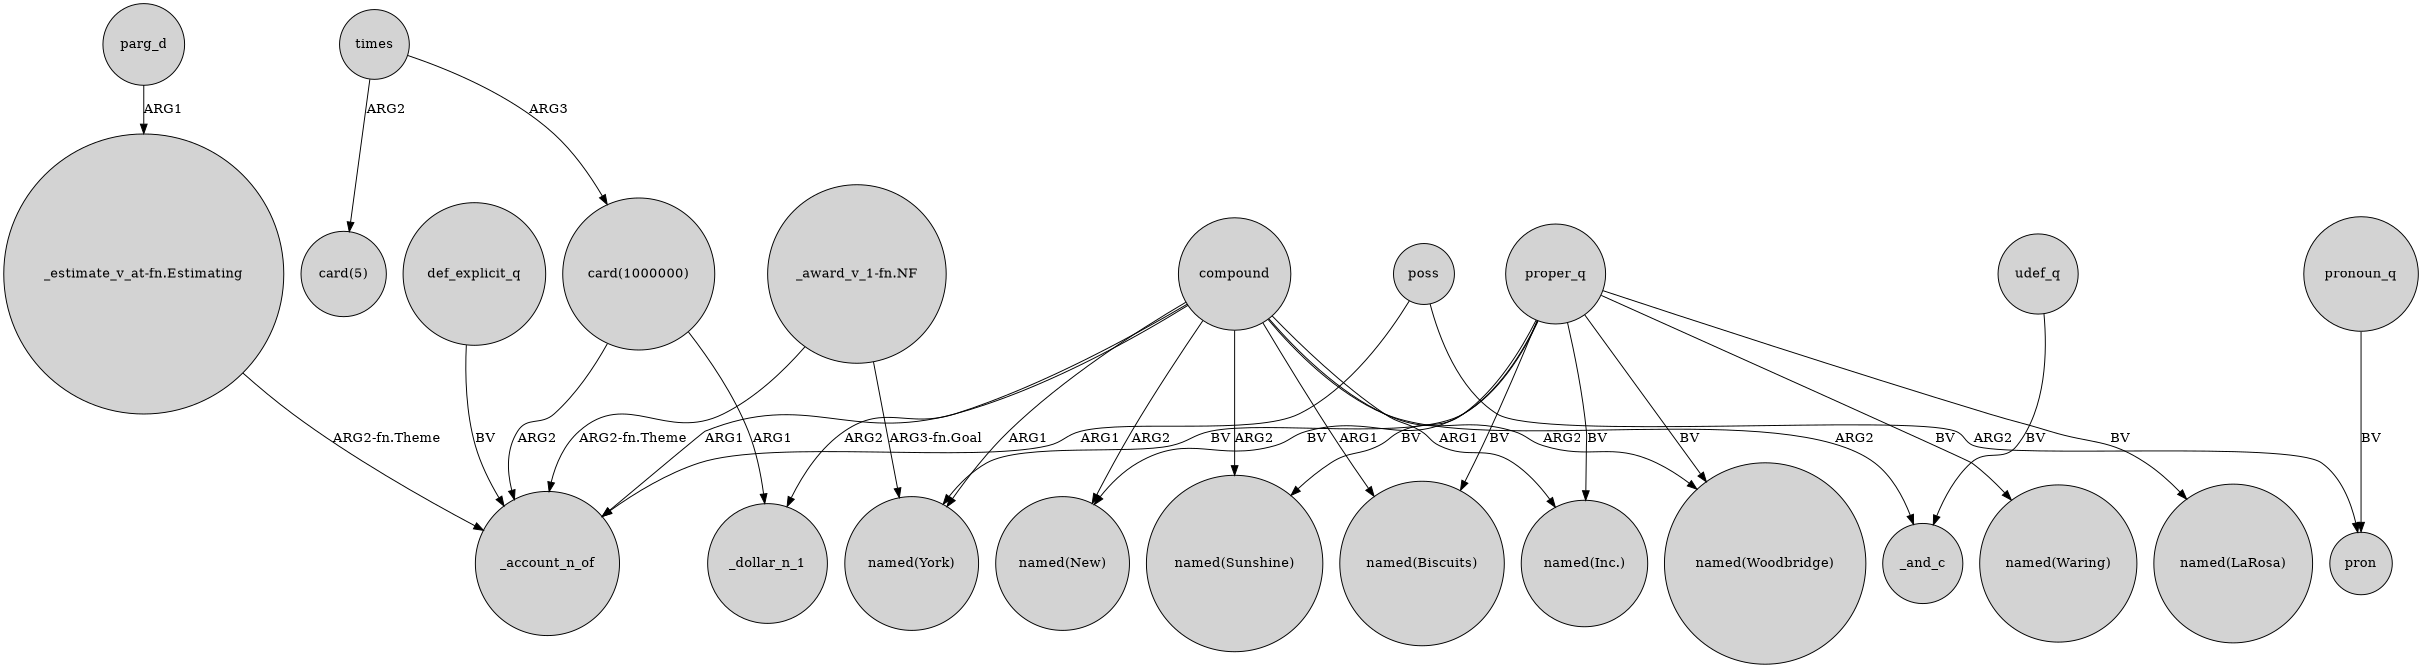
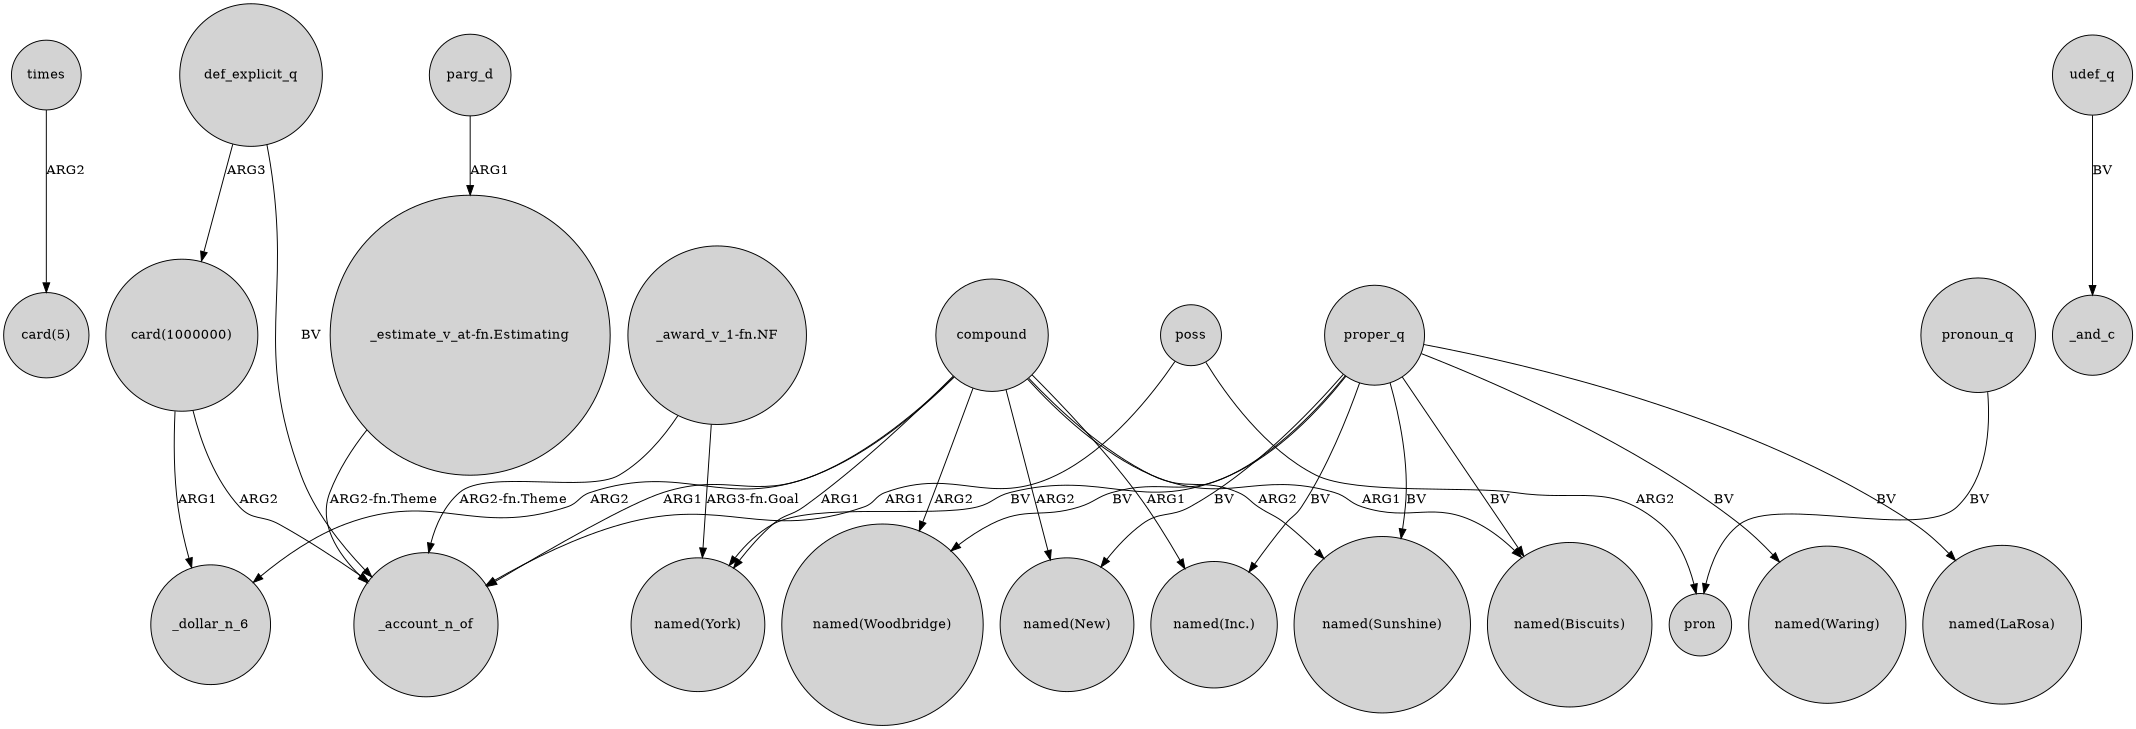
edge "times" -> "card(1000000)": now "def_explicit_q" -> "card(1000000)"
edge "compound" -> "_and_c": removed, label "ARG2"
node "_dollar_n_1": label "_dollar_n_1" -> "_dollar_n_6"
